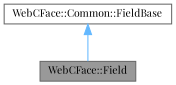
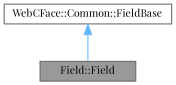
node "WebCFace::Field": label "WebCFace::Field" -> "Field::Field"
